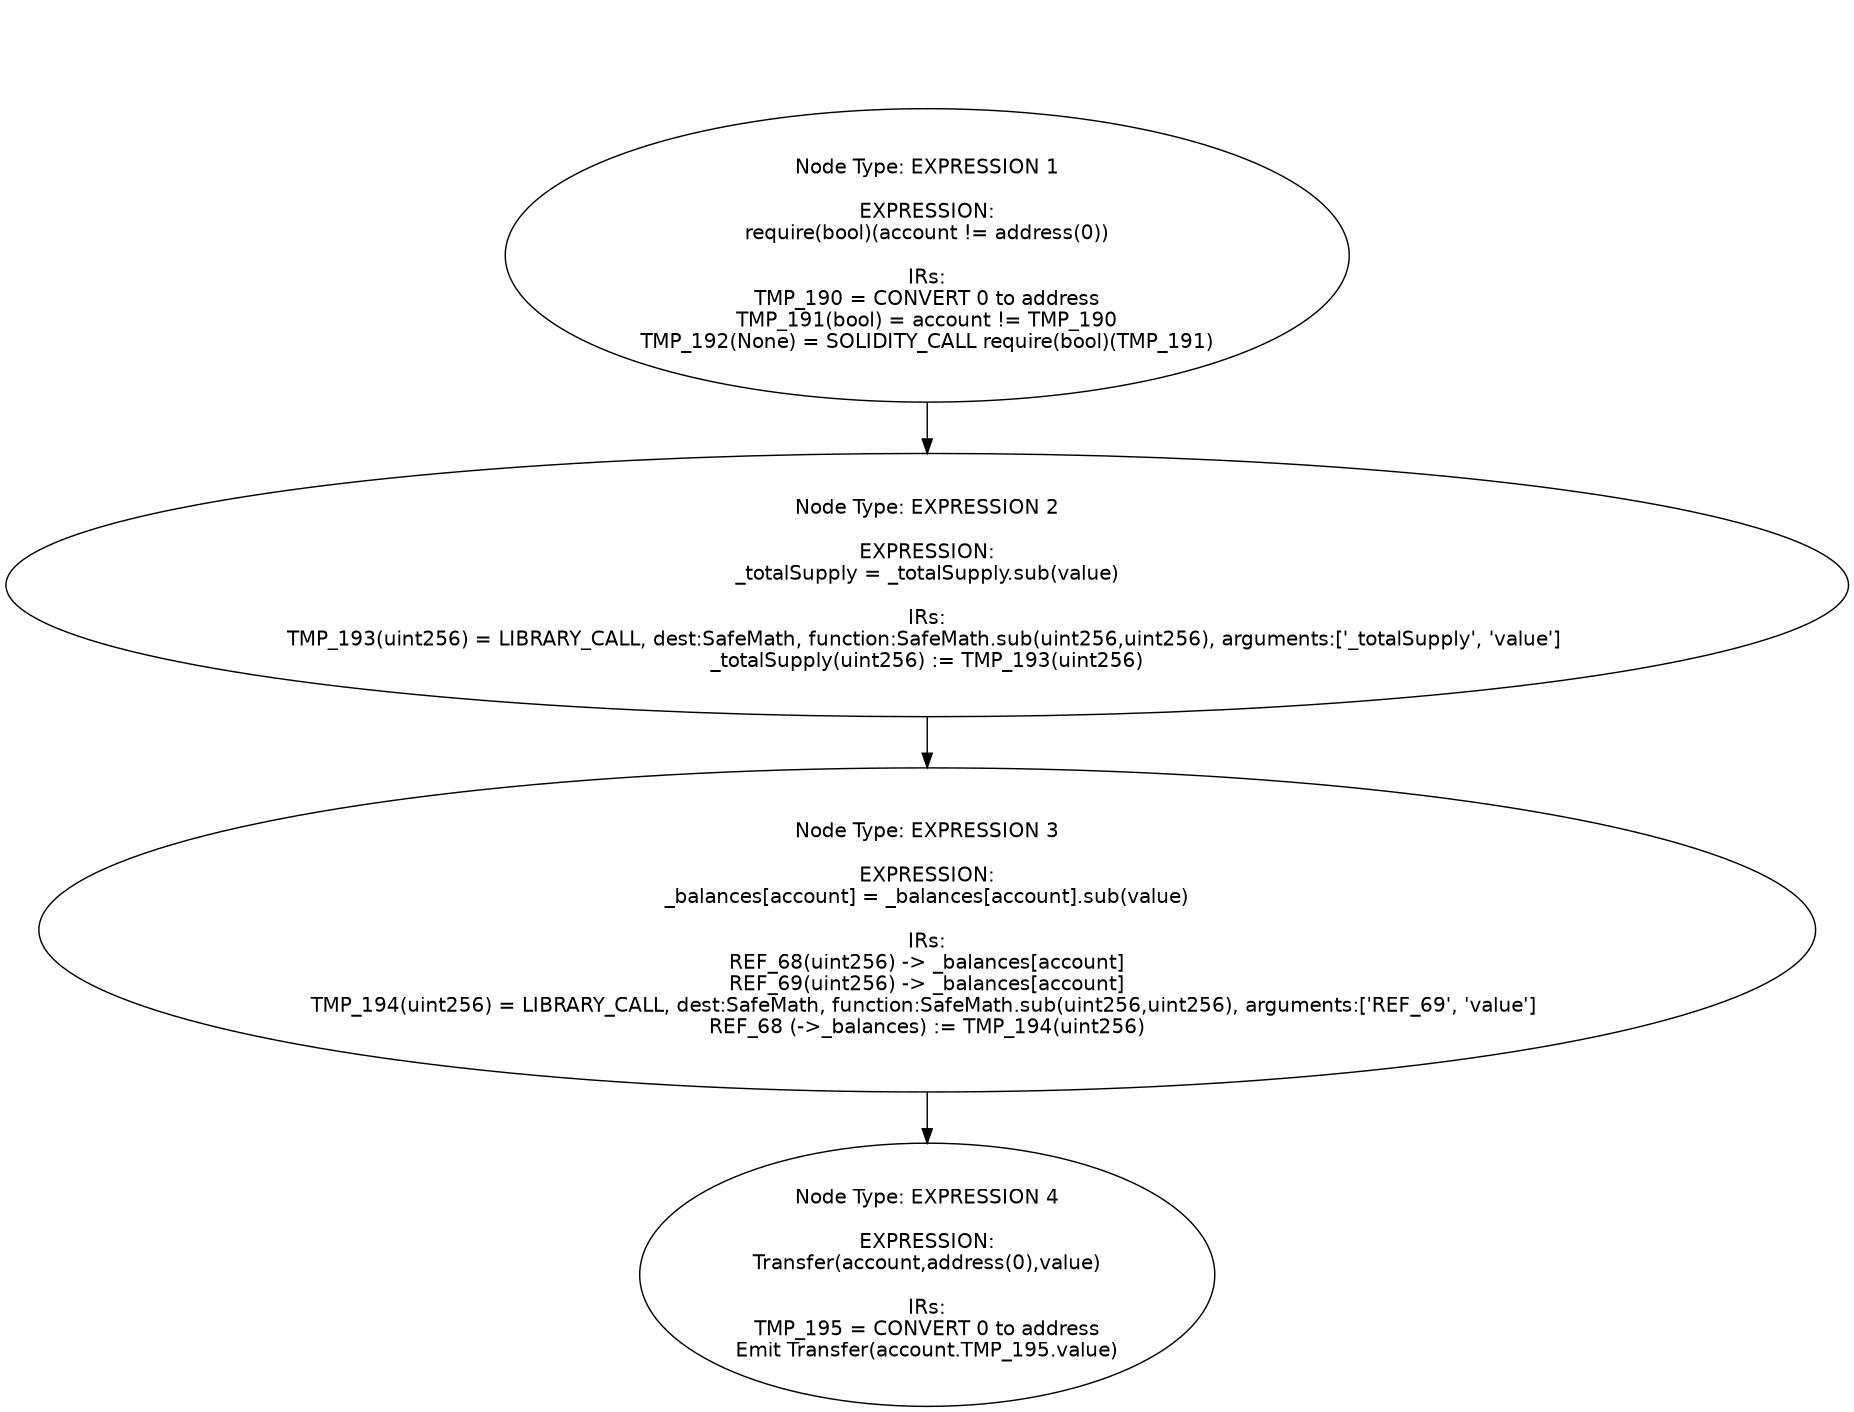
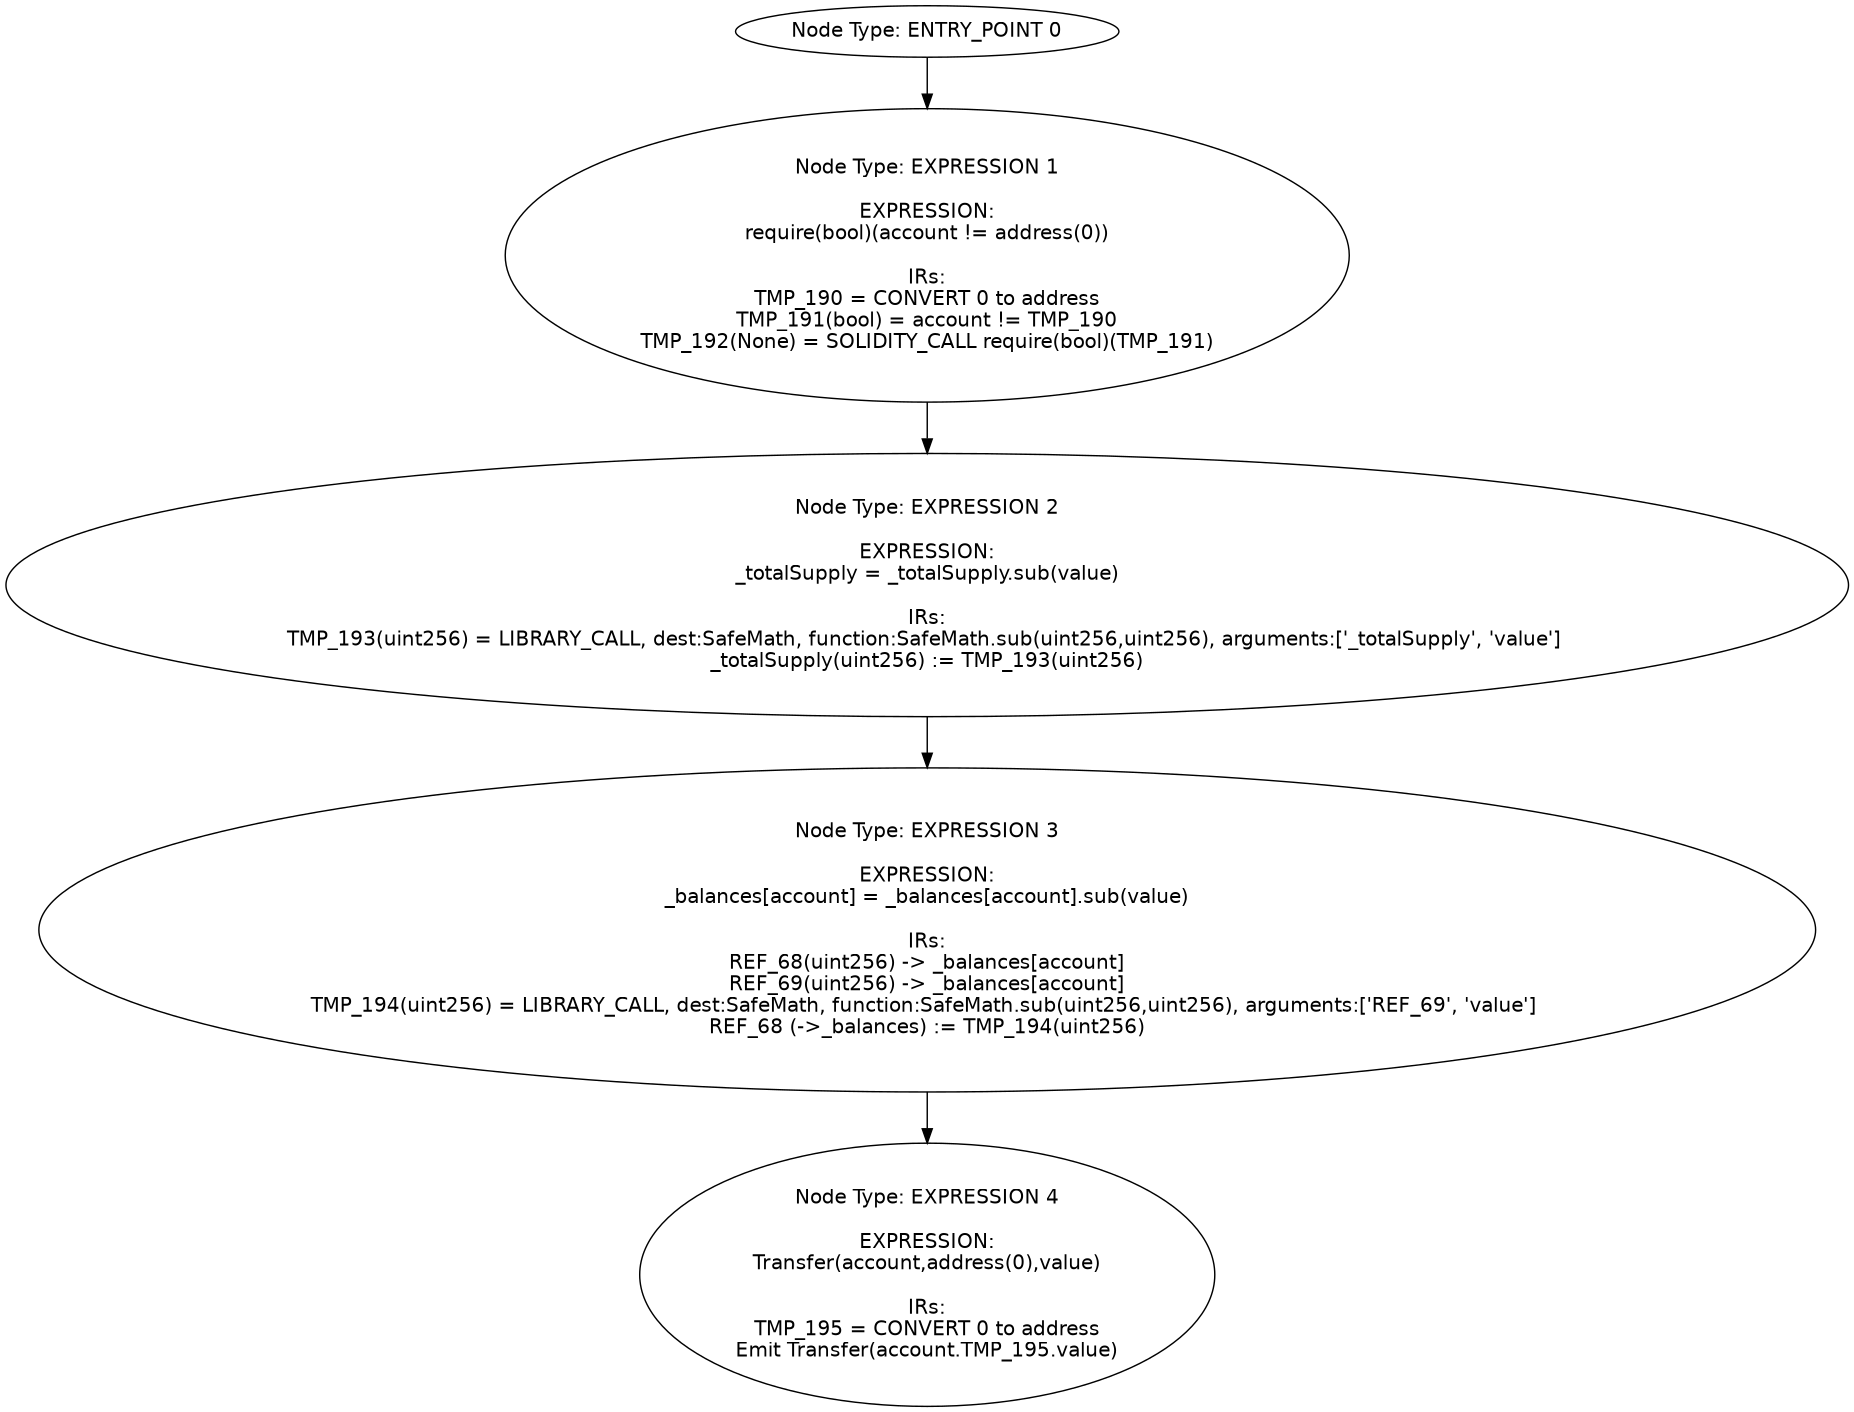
node "Node Type: ENTRY_POINT 0": added
